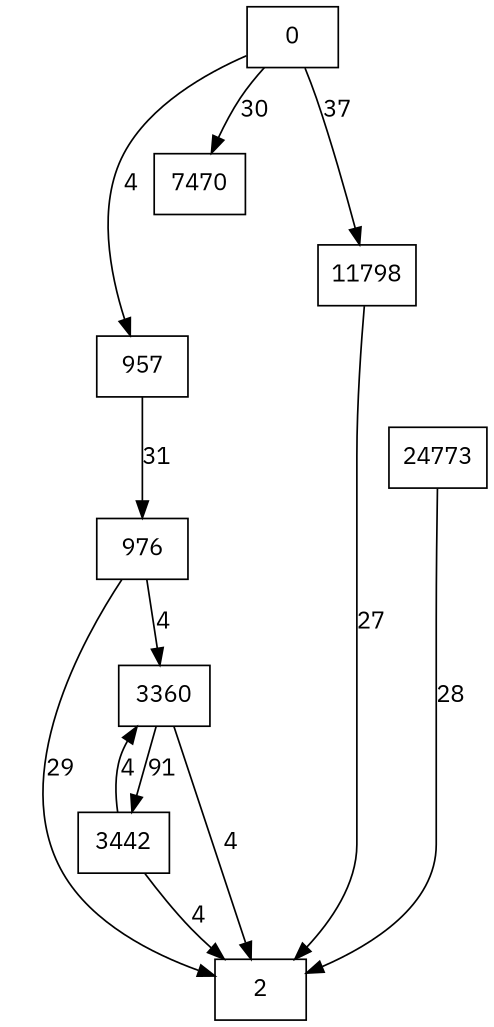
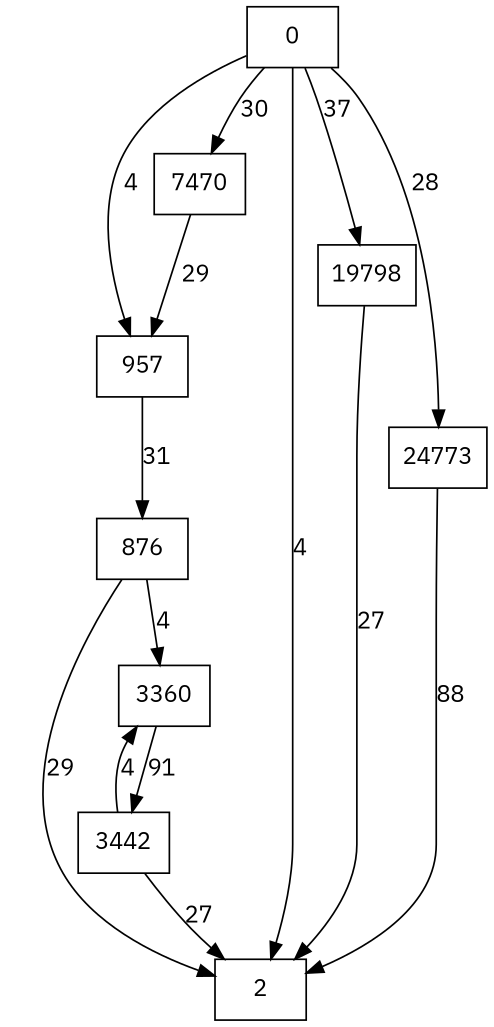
edge "0" -> "24773": added, label "28"
edge "7470" -> "957": added, label "29"
node "11798": label "11798" -> "19798"
node "976": label "976" -> "876"
edge "24773" -> "2": label "28" -> "88"
edge "3360" -> "2": now "0" -> "2"
edge "3442" -> "2": label "4" -> "27"
